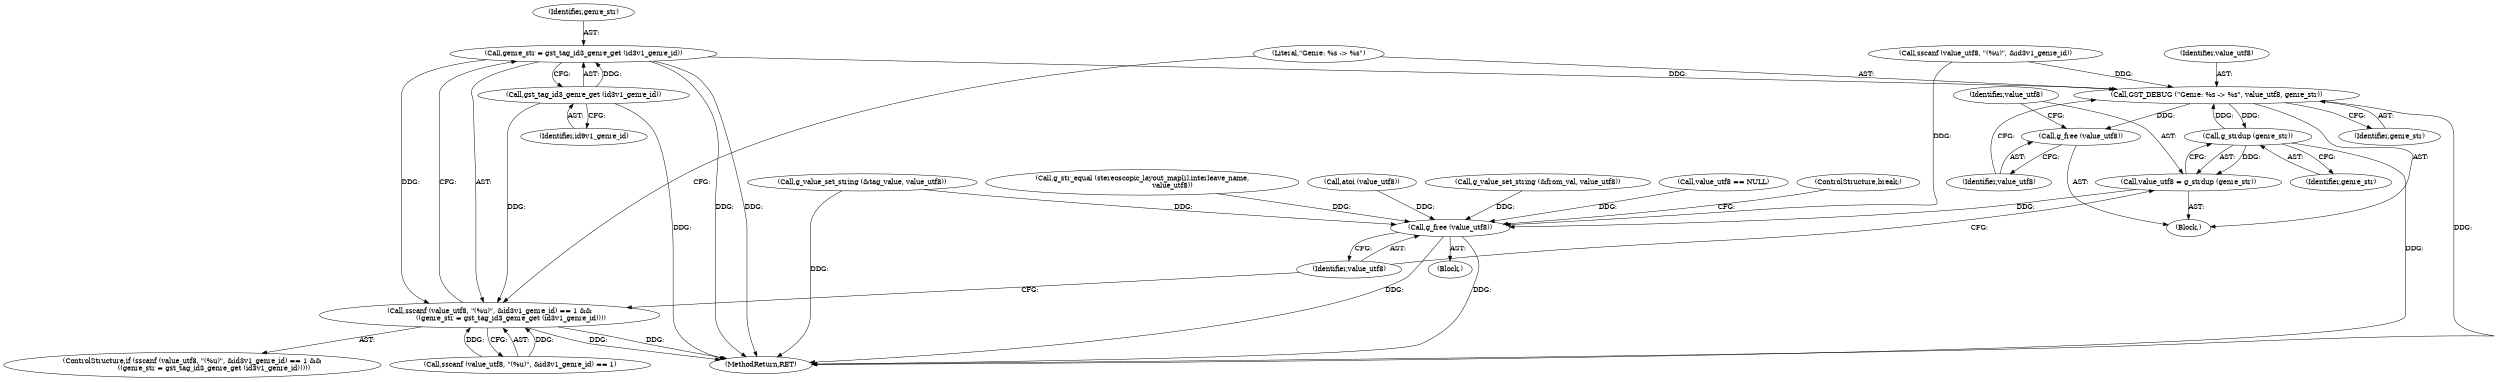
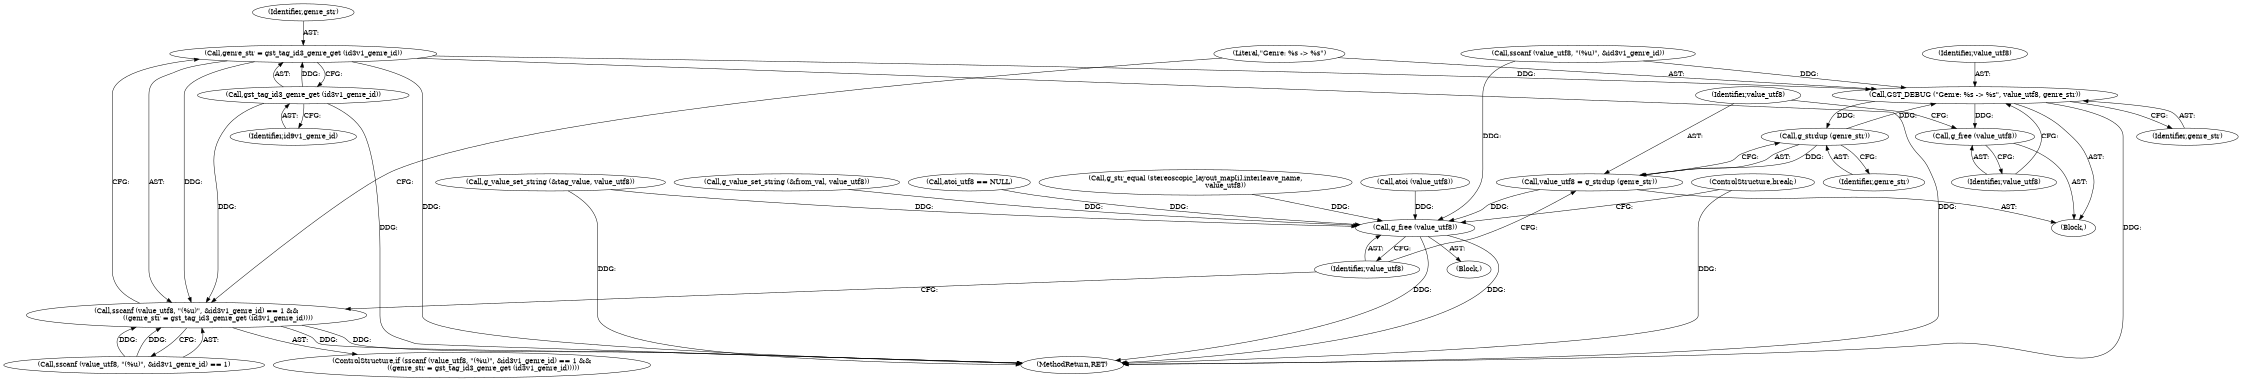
node "(Call,value_utf8 == NULL)": label "(Call,value_utf8 == NULL)" -> "(Call,atoi_utf8 == NULL)"
edge "(Call,g_strdup (genre_str))" -> "(MethodReturn,RET)": now "(ControlStructure,break;)" -> "(MethodReturn,RET)"
